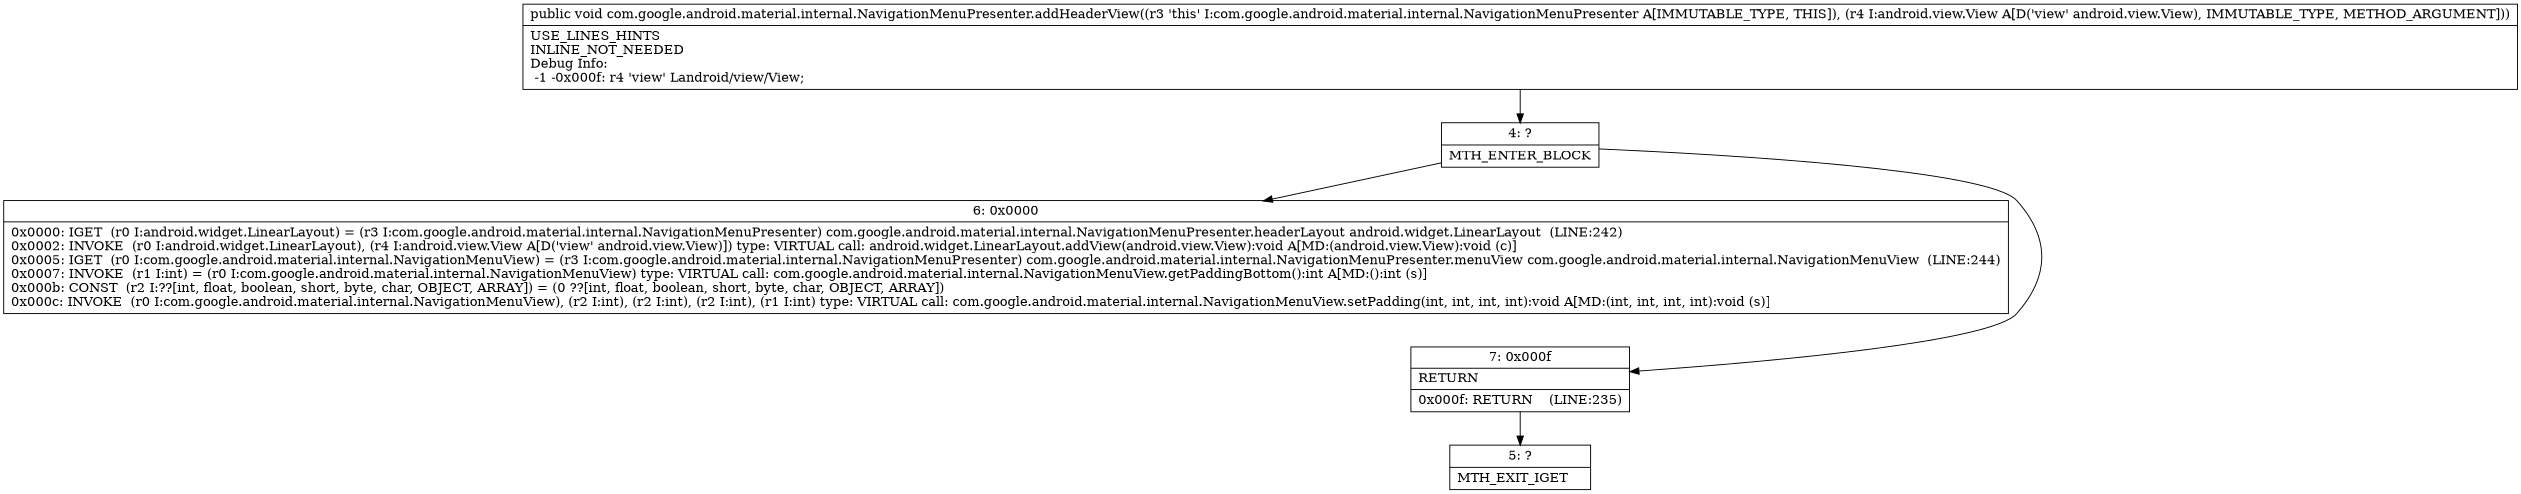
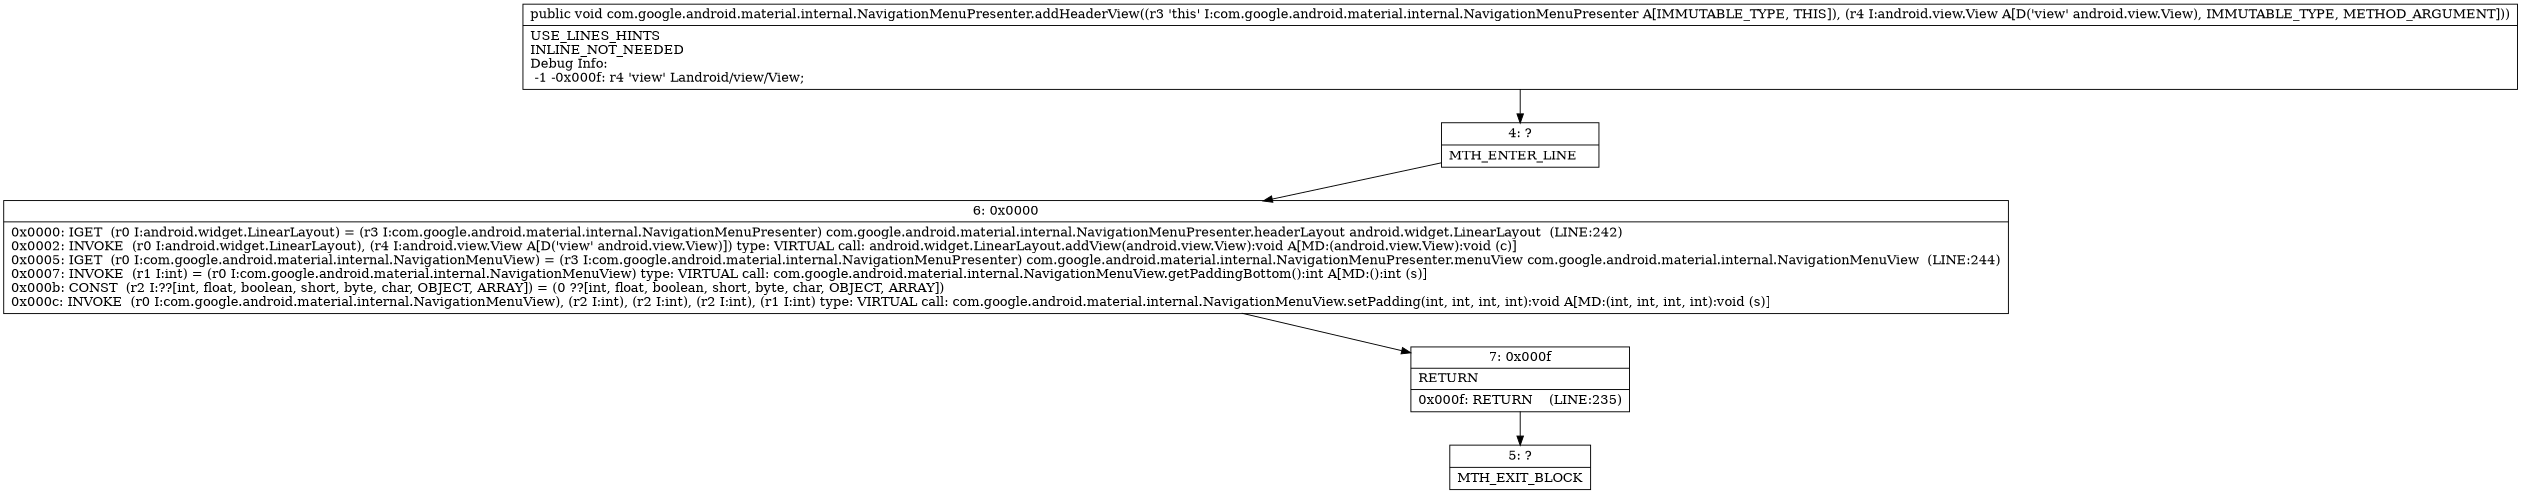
node "4: ?": text "MTH_ENTER_BLOCK" -> "MTH_ENTER_LINE"
edge "4: ?" -> "7: 0x000f": now "6: 0x0000" -> "7: 0x000f"
node "5: ?": text "MTH_EXIT_IGET" -> "MTH_EXIT_BLOCK"
